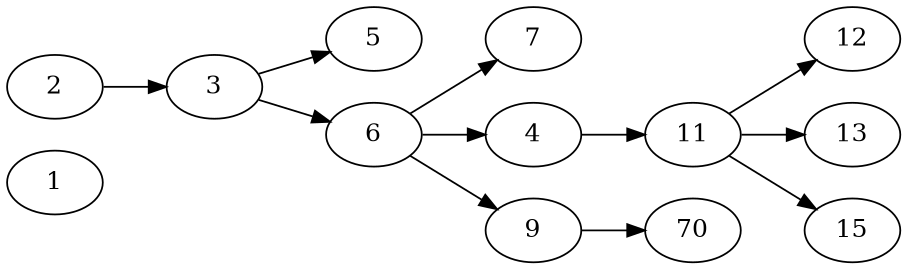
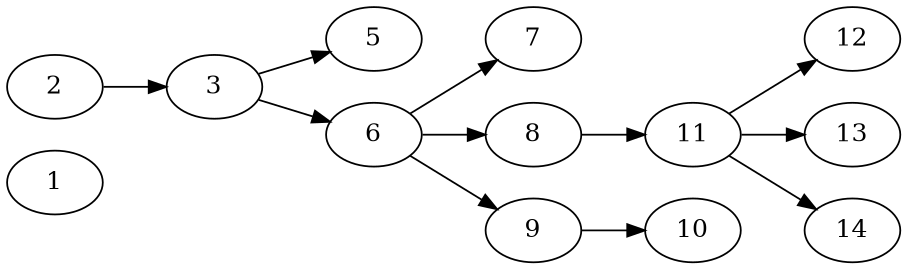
node "4": label "4" -> "8"
node "70": label "70" -> "10"
node "15": label "15" -> "14"
